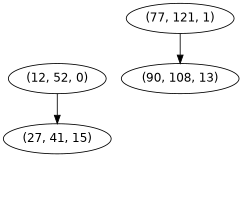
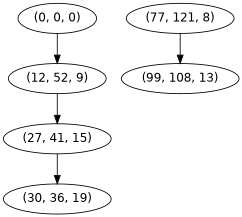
node "(0, 0, 0)": added
node "(77, 121, 1)": label "(77, 121, 1)" -> "(77, 121, 8)"
node "(12, 52, 0)": label "(12, 52, 0)" -> "(12, 52, 9)"
node "(90, 108, 13)": label "(90, 108, 13)" -> "(99, 108, 13)"
node "(30, 36, 19)": added
